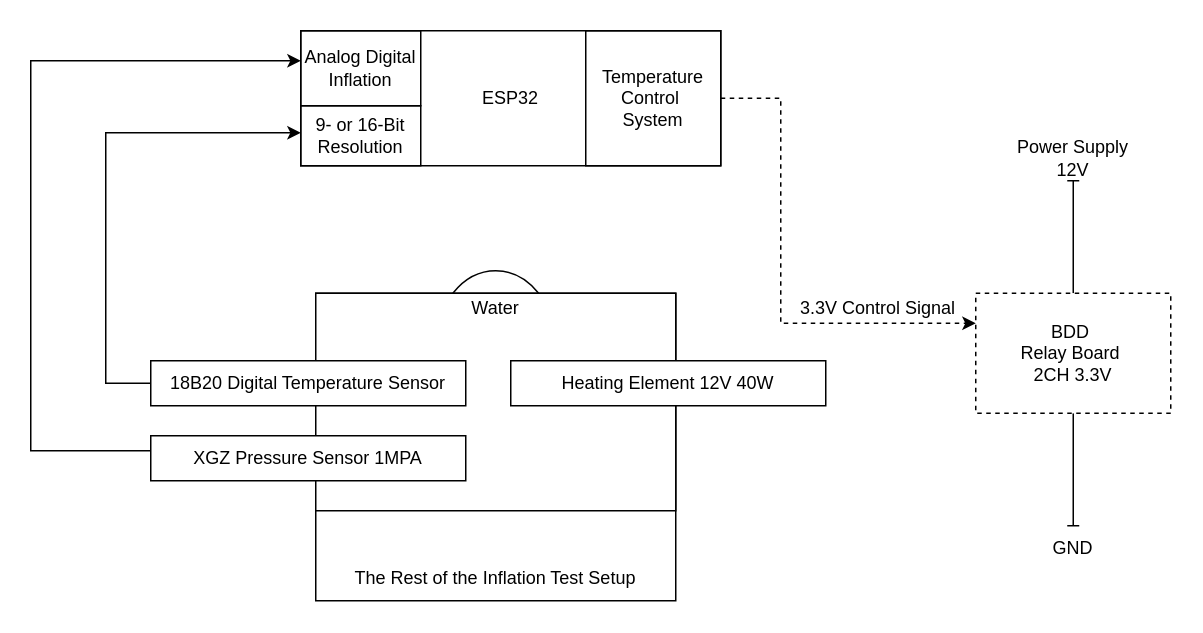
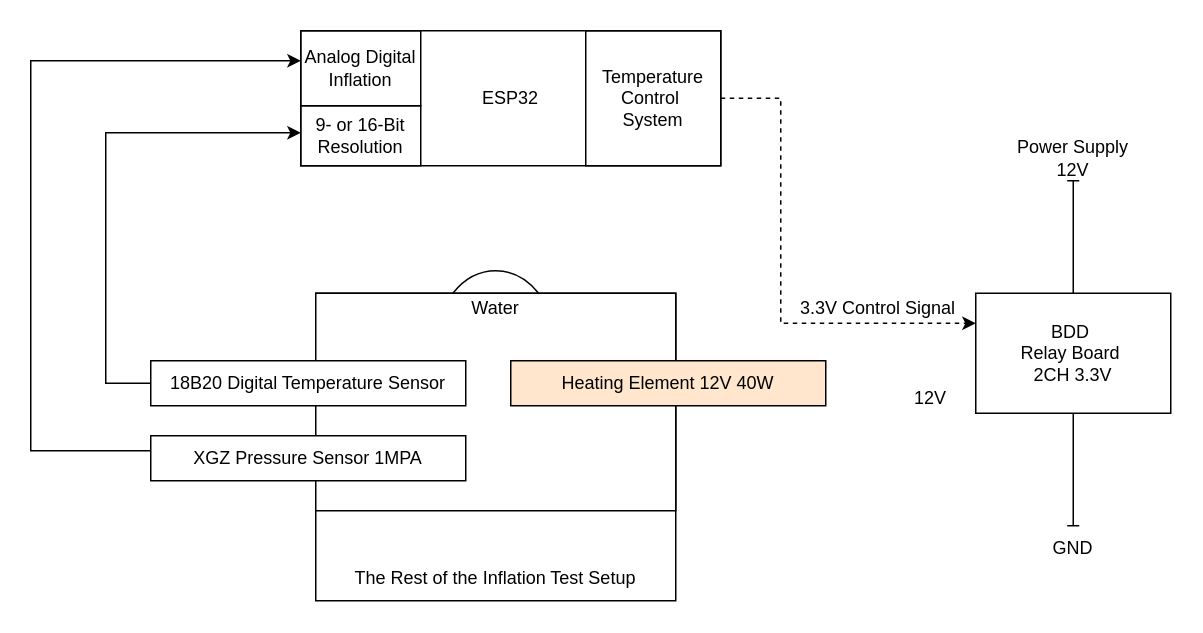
node "BDD Relay Board 2CH 3.3V": style dashed -> solid
node "Heating Element 12V 40W": fillcolor #ffffff -> #ffe6cc
node "12V": added
